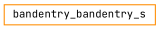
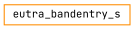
node "bandentry_bandentry_s": label "bandentry_bandentry_s" -> "eutra_bandentry_s"
